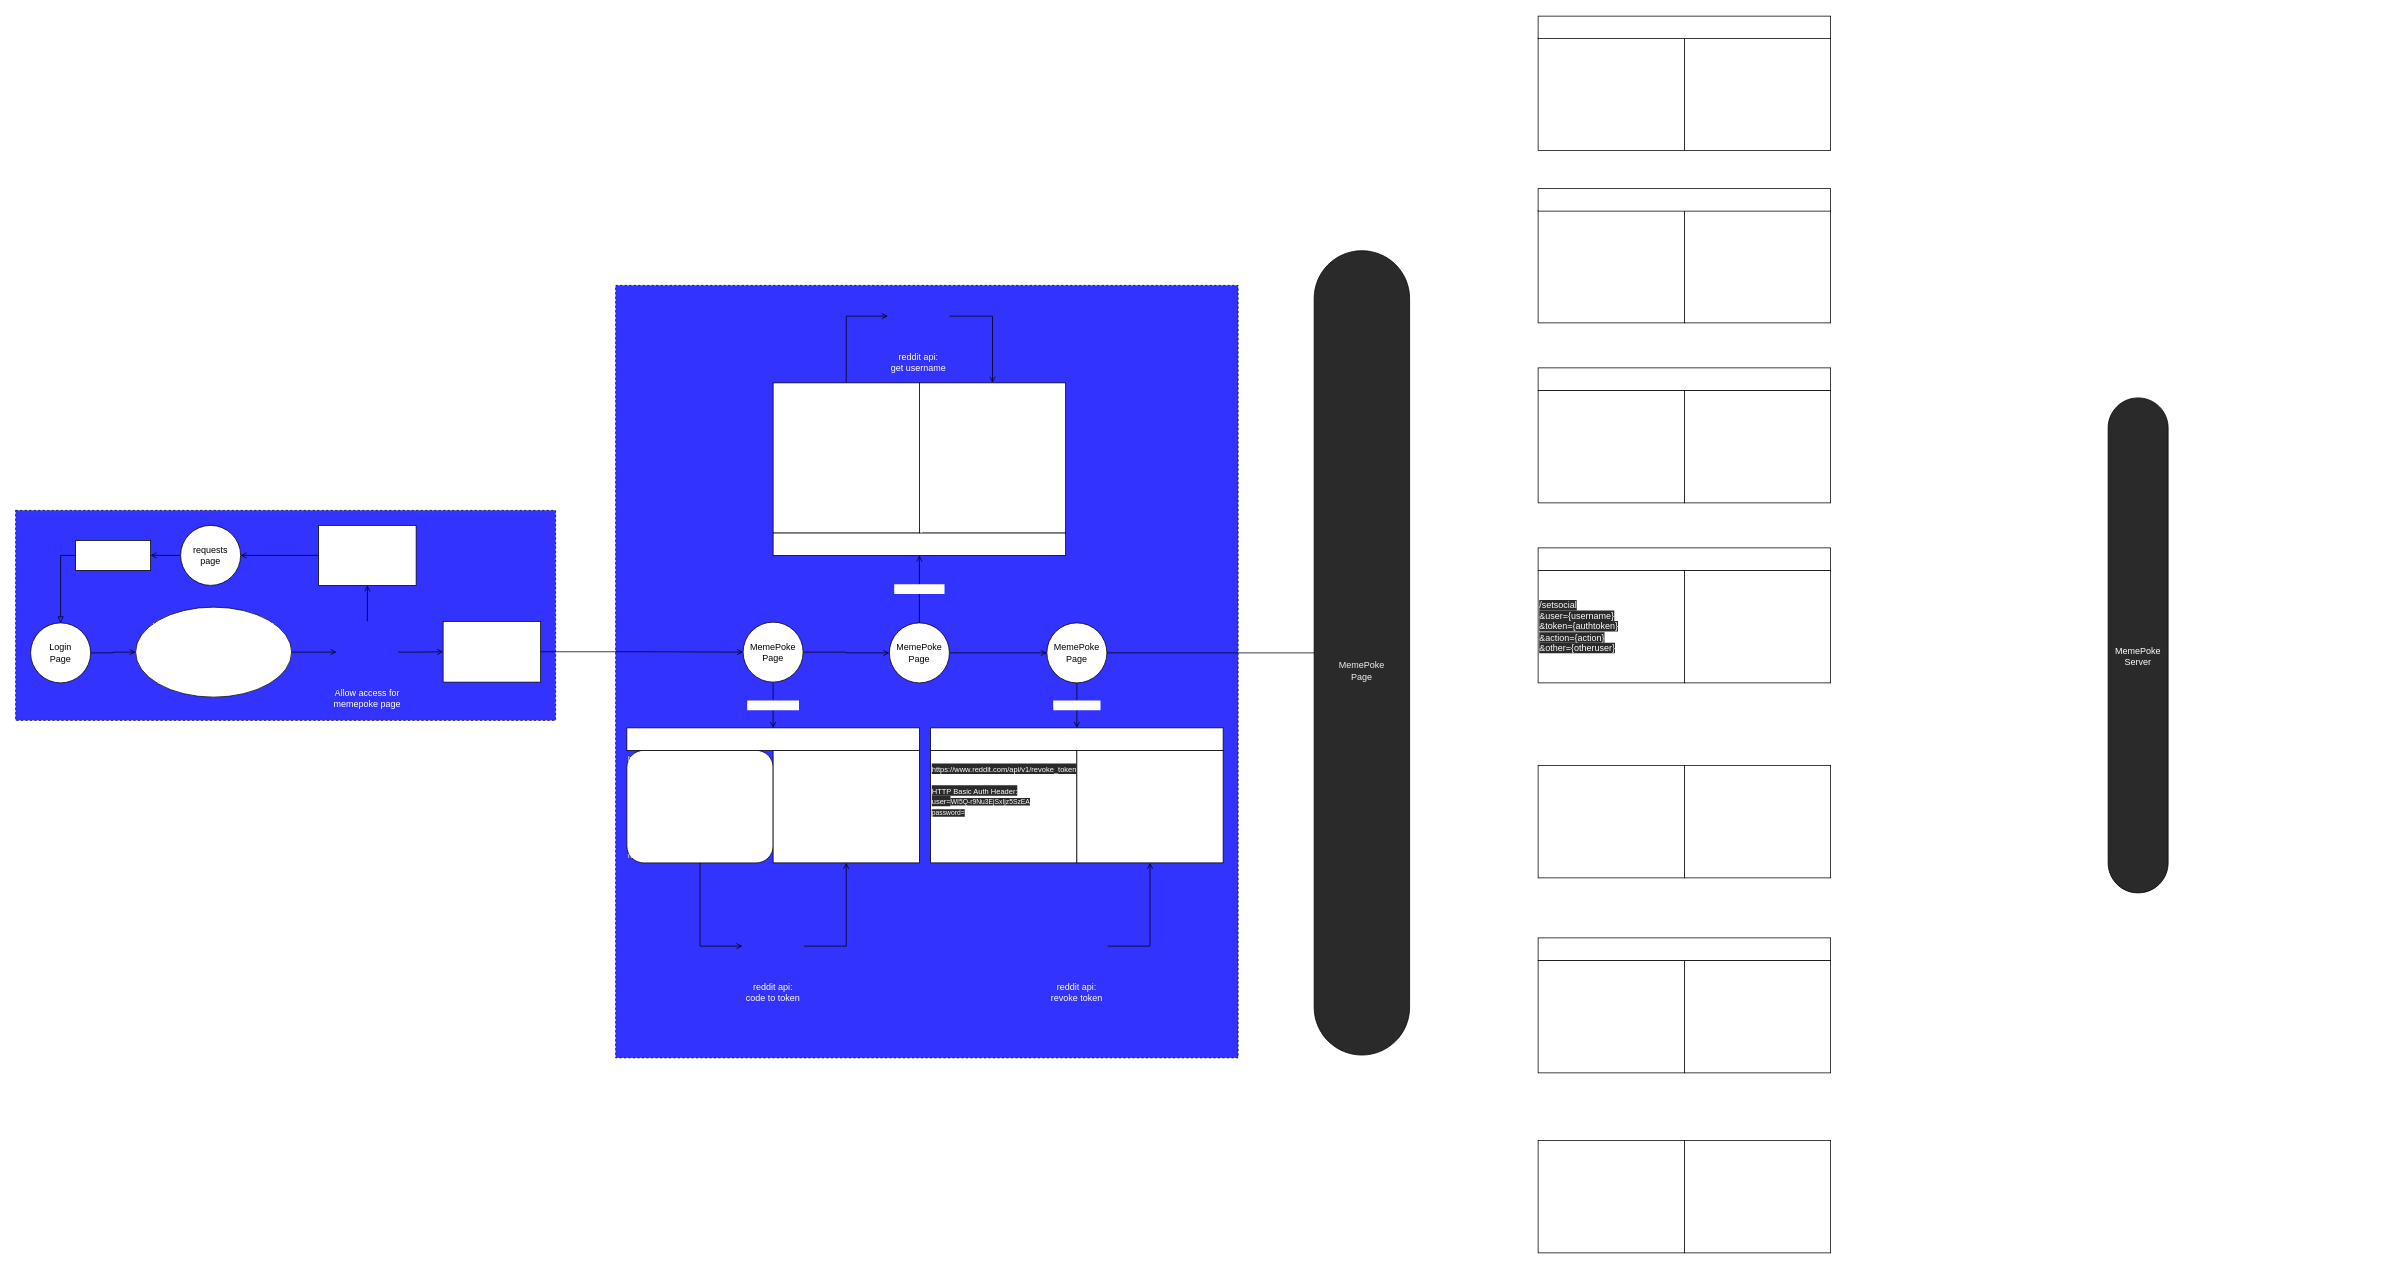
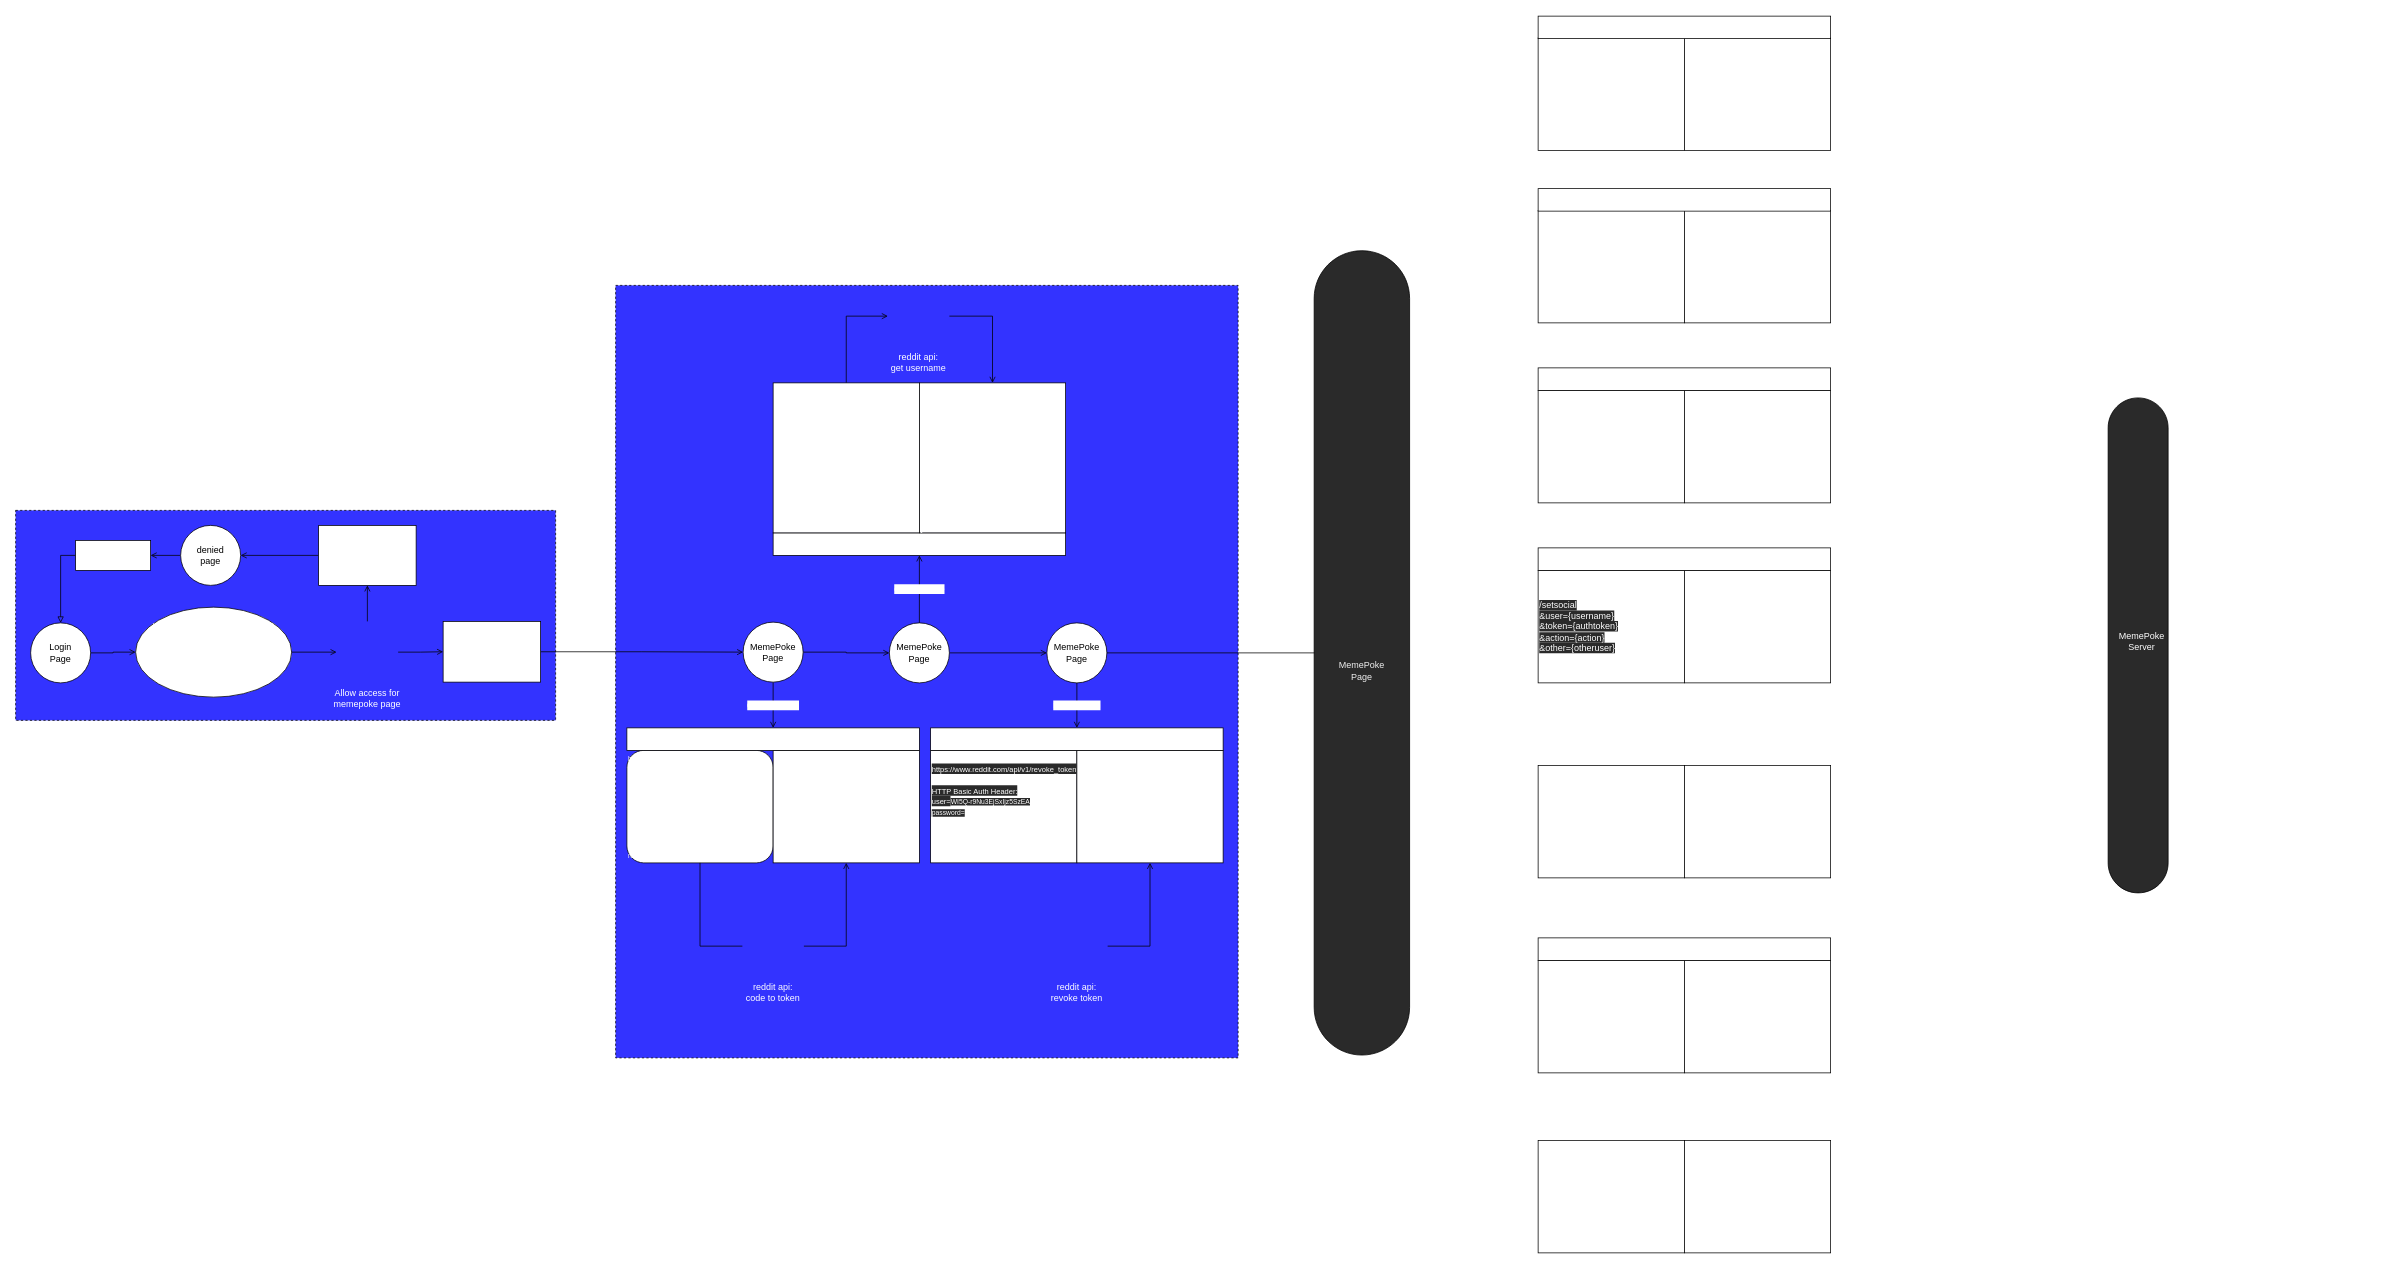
node "requests page": label "requests page" -> "denied page"
node "MemePoke Server": moved (2138, 657) -> (2142, 642)
edge "https://www.reddit.com/api/v1/access_token HTTP Basic Auth Header: user=WI5Q-r9Nu3EjSxIjz5SzEA password= Body: grant_type=authorization_codecode={code}redirect_uri={redirect URL}" -> "reddit api: code to token": arrowhead open -> none
